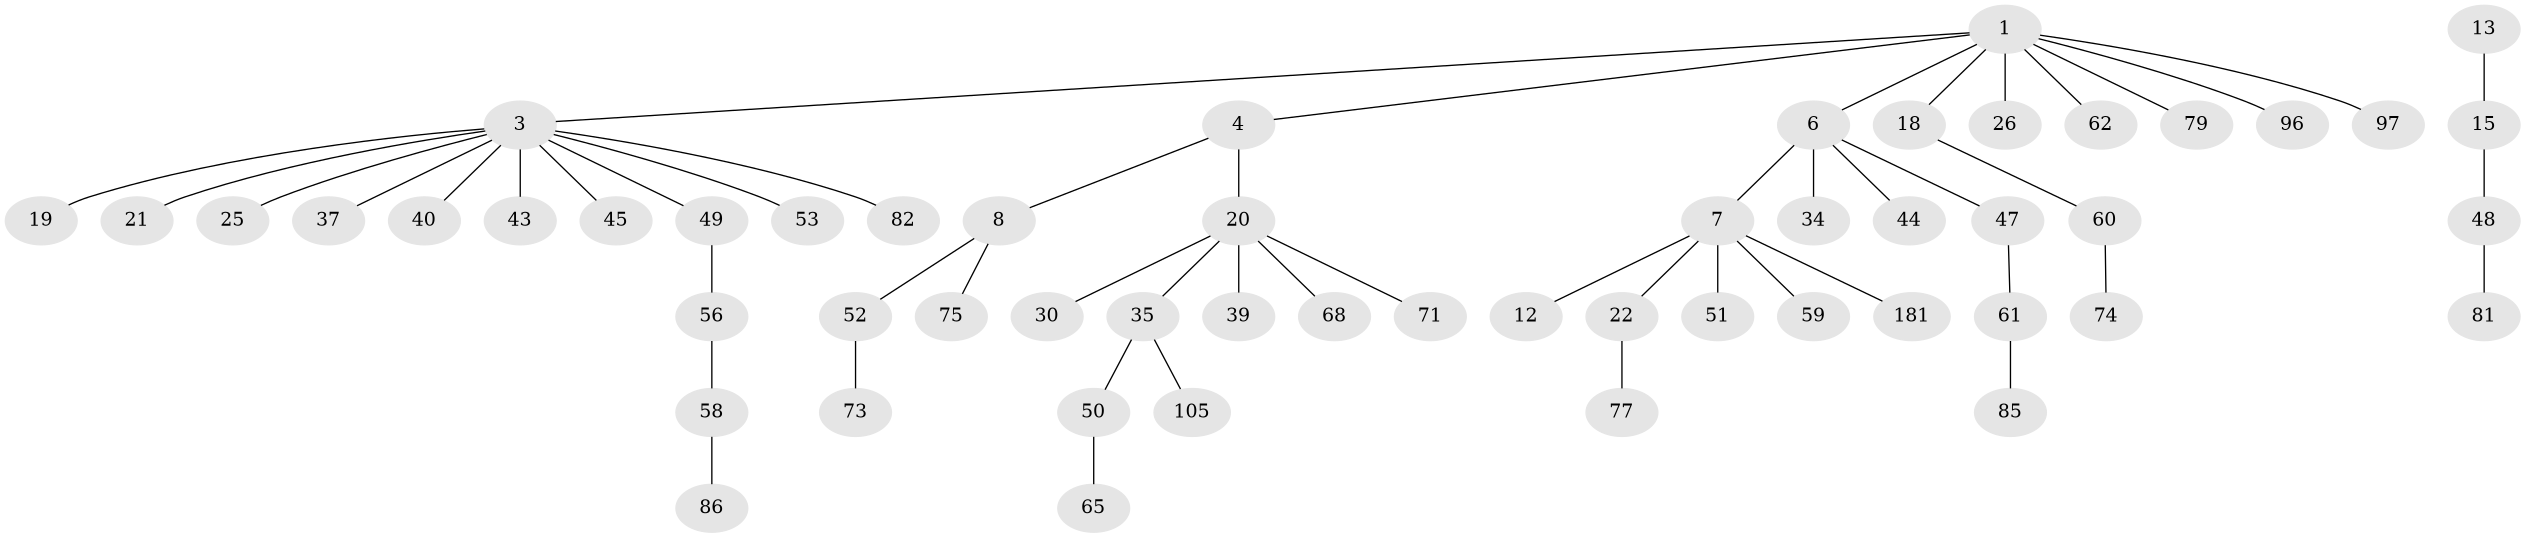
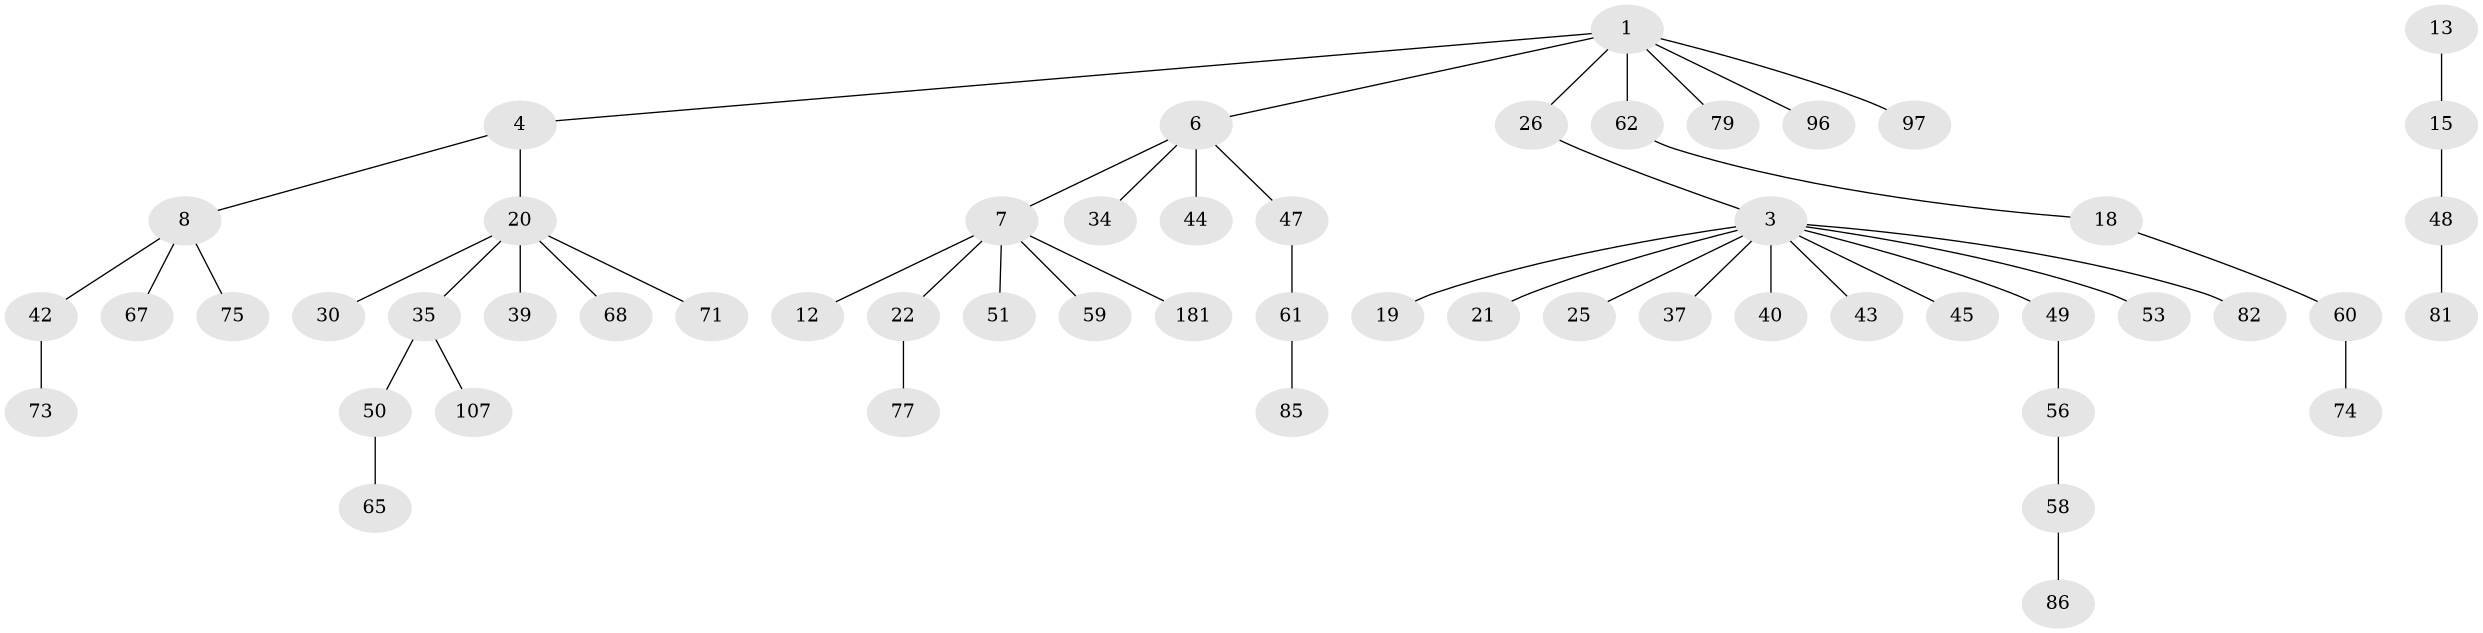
edge "1" -- "3": now "26" -- "3"
edge "1" -- "18": now "62" -- "18"
node "67": added
node "52": label "52" -> "42"
node "105": label "105" -> "107"
